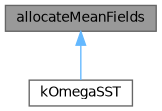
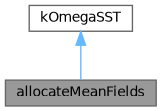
edge "kOmegaSST" -> "allocateMeanFields": reversed
